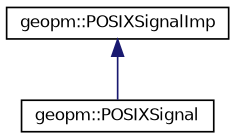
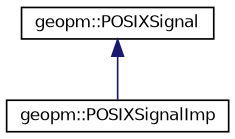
edge "geopm::POSIXSignal" -> "geopm::POSIXSignalImp": reversed
